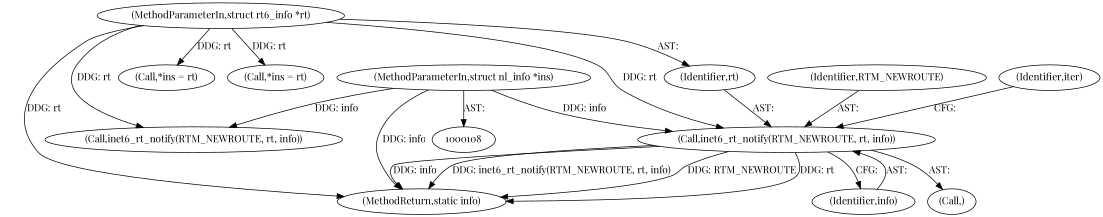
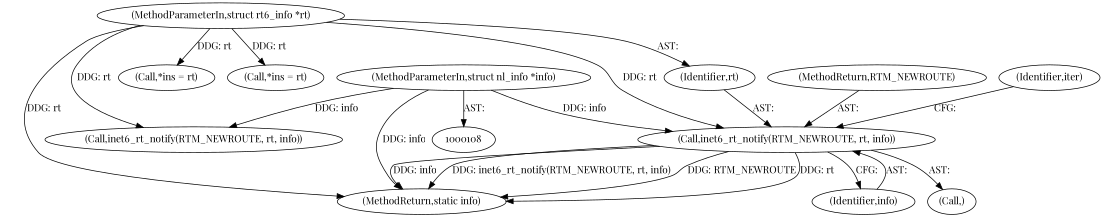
node "(MethodParameterIn,struct nl_info *ins)": label "(MethodParameterIn,struct nl_info *ins)" -> "(MethodParameterIn,struct nl_info *info)"
node "(Identifier,RTM_NEWROUTE)": label "(Identifier,RTM_NEWROUTE)" -> "(MethodReturn,RTM_NEWROUTE)"
